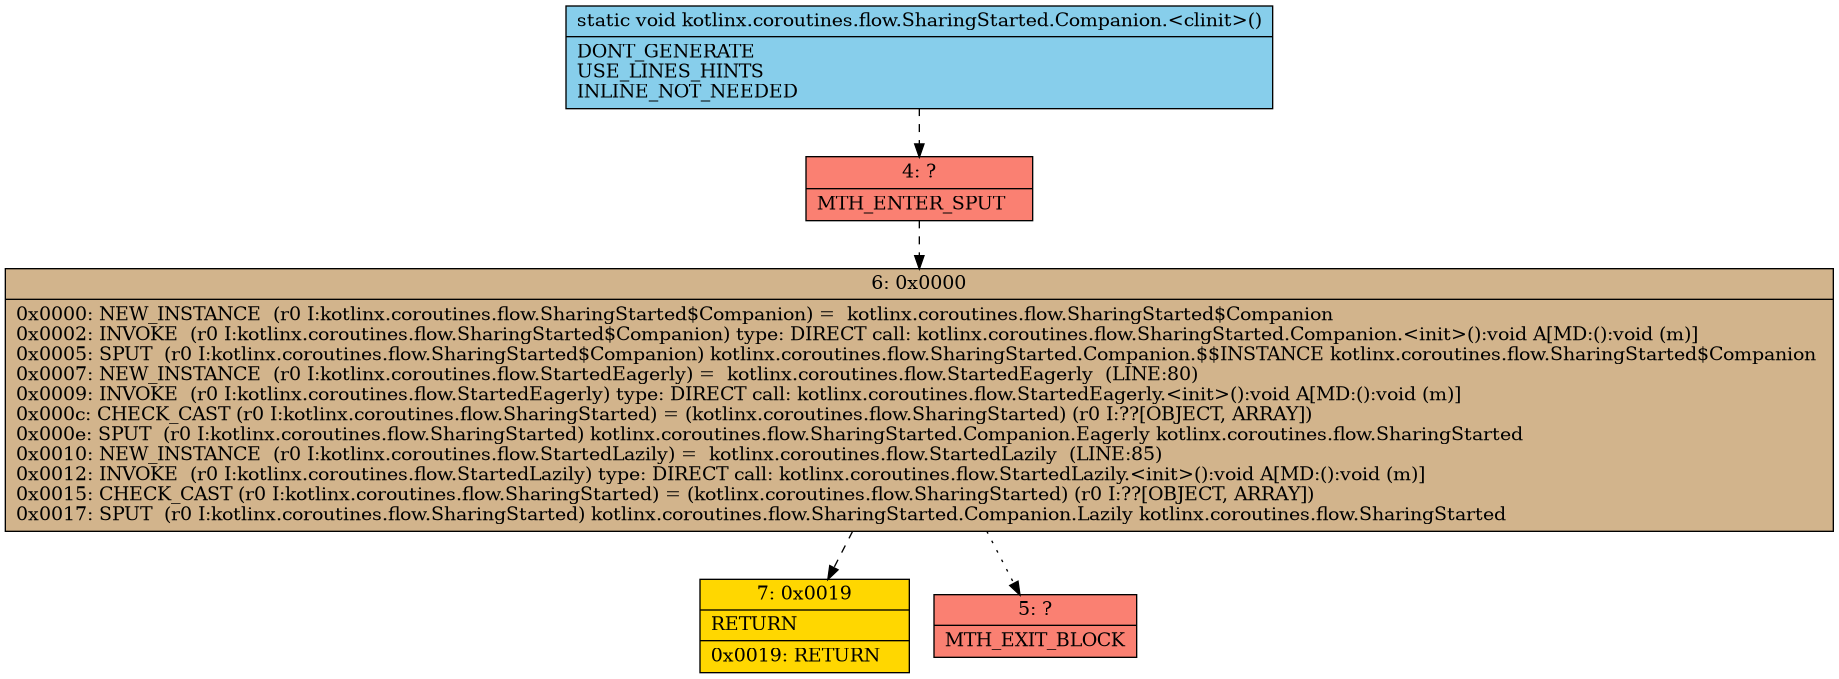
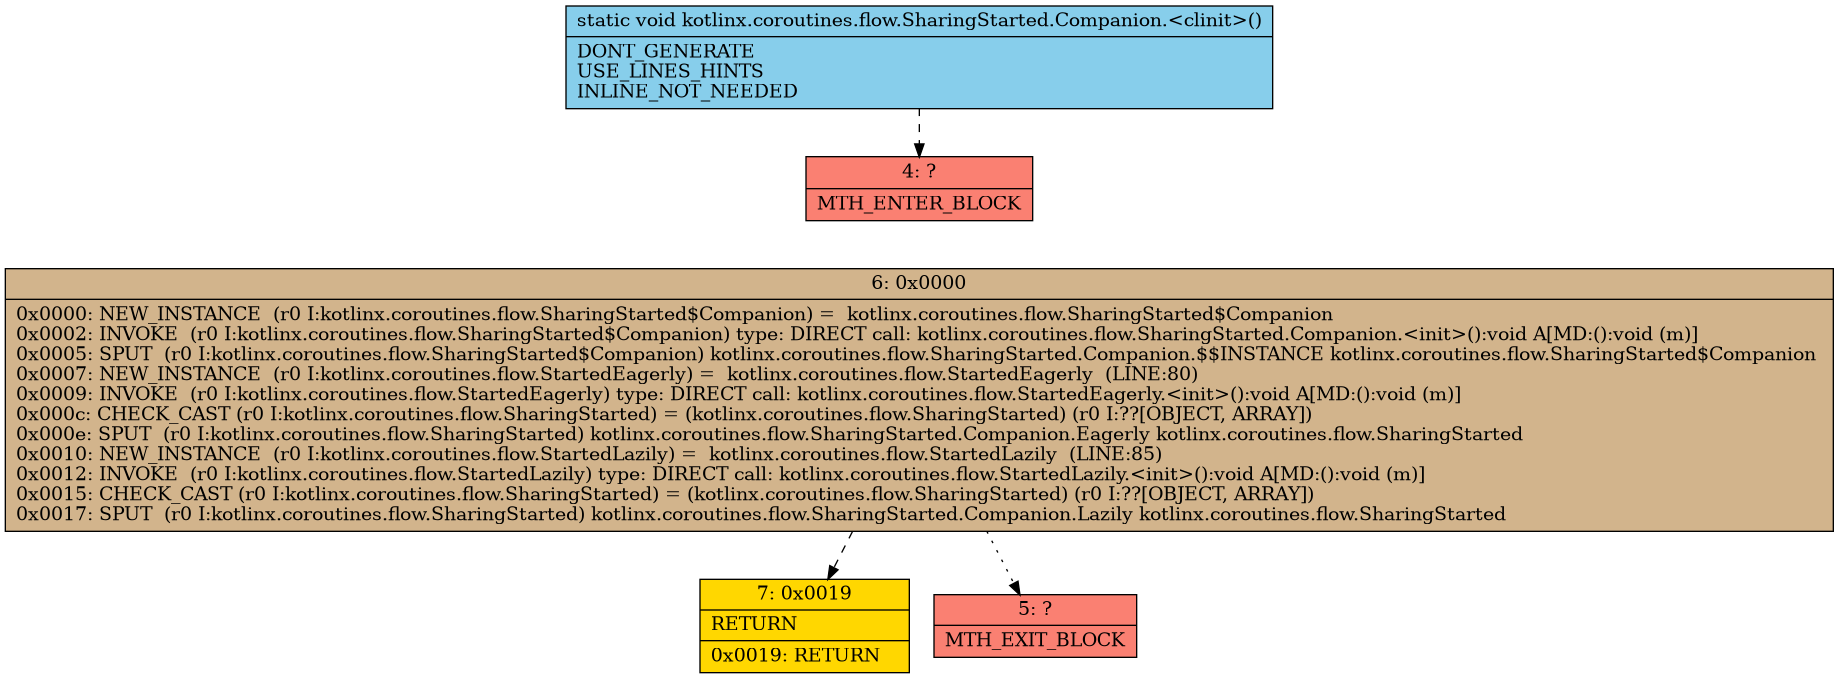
node "4: ?": text "MTH_ENTER_SPUT" -> "MTH_ENTER_BLOCK"
edge "4: ?" -> "6: 0x0000": removed
